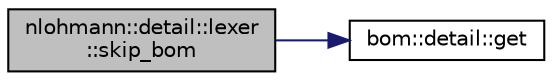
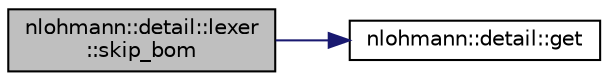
node "bom::detail::get": label "bom::detail::get" -> "nlohmann::detail::get"
